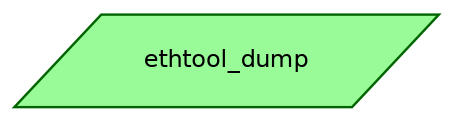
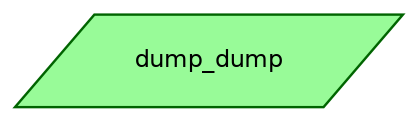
node "ethtool_dump": label "ethtool_dump" -> "dump_dump"
